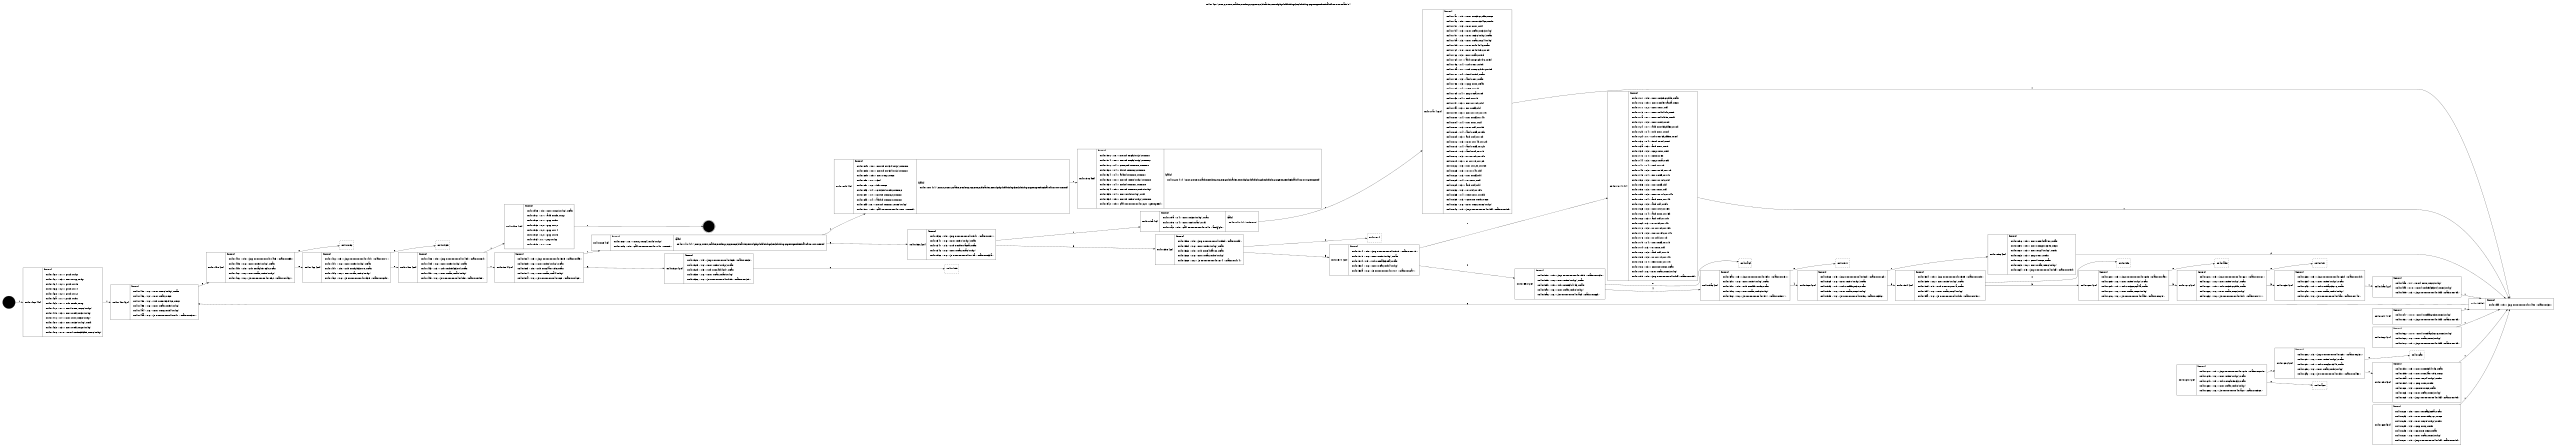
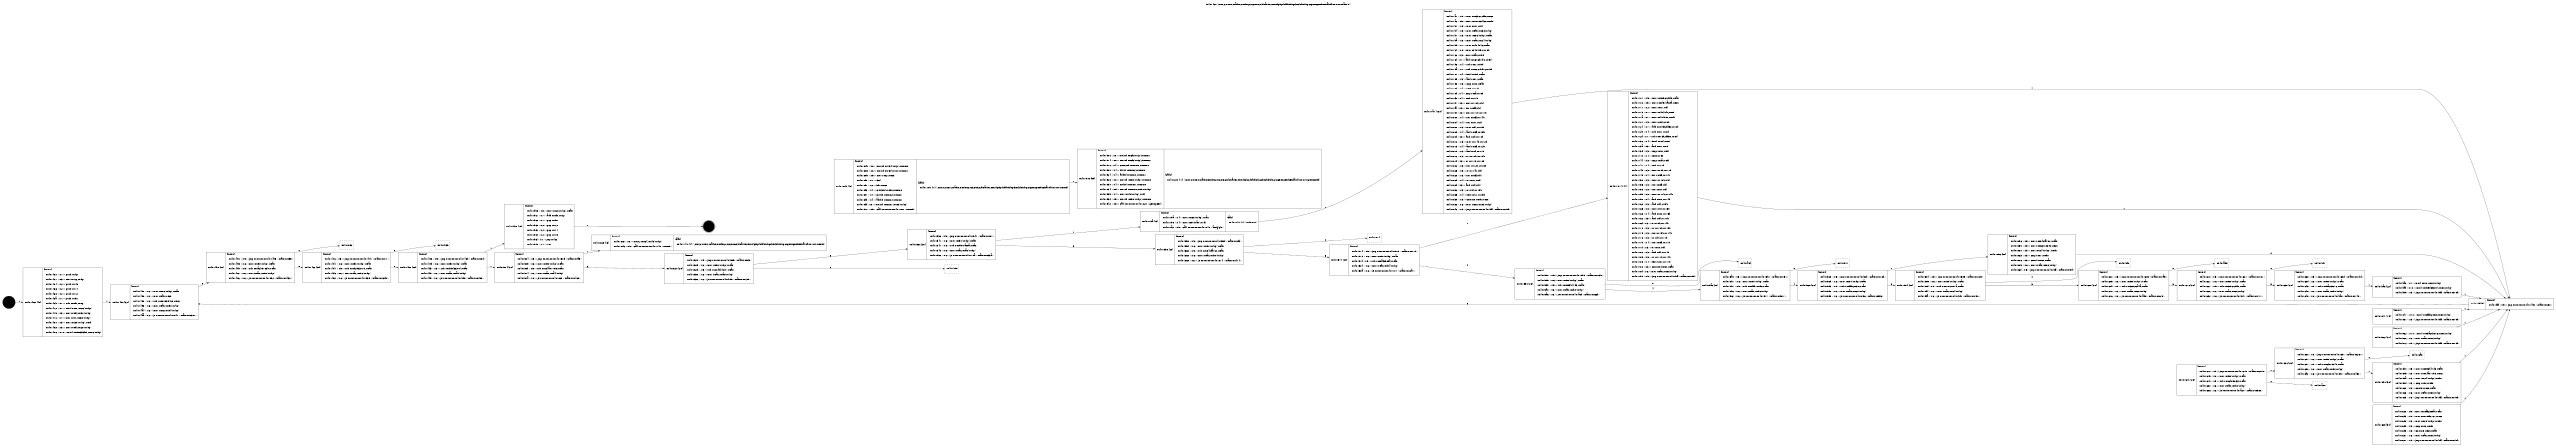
edge "0x4018ce [13]" -> "0x4018db [49]": removed, label "1"
edge "0x4018ce [13]" -> "0x40153c [28]": now "0x401520 [28]" -> "0x40153c [28]"
